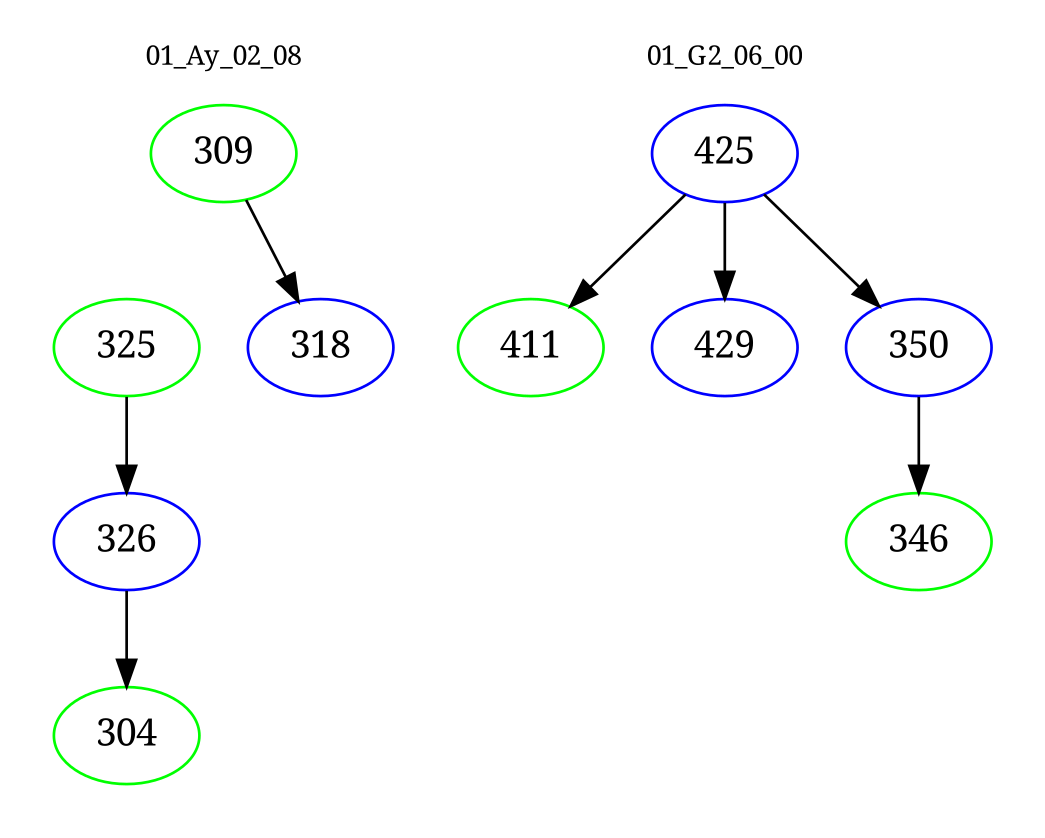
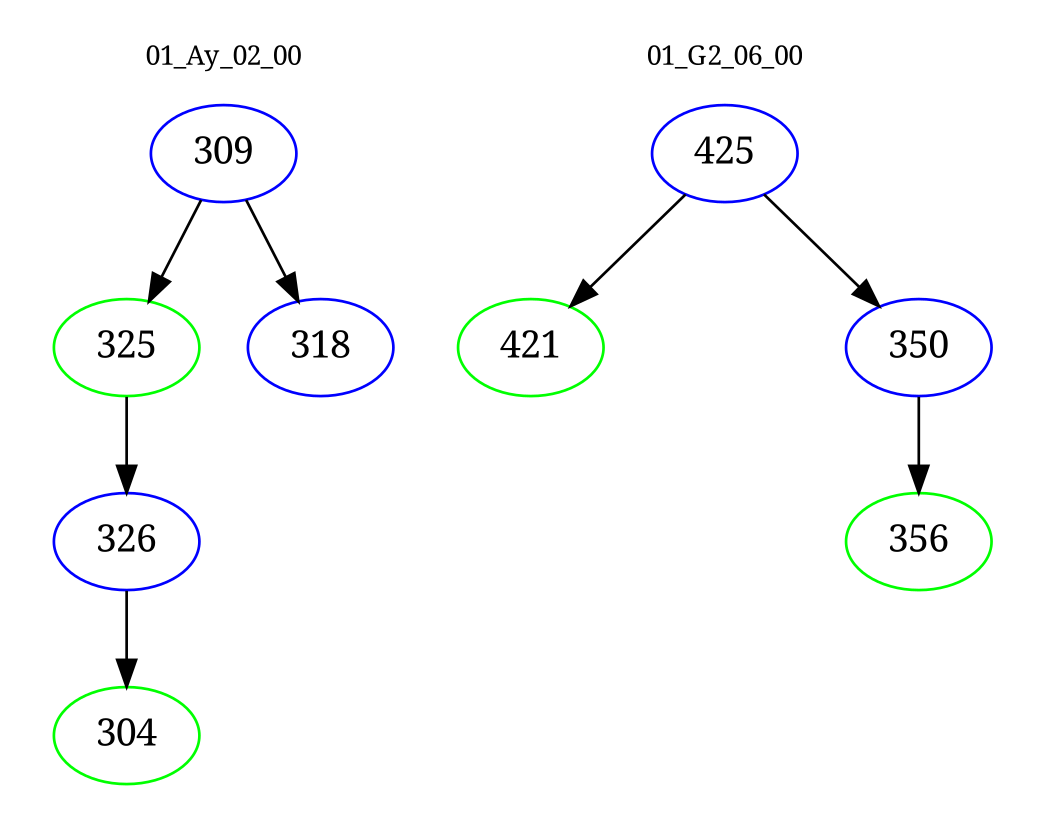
cluster "01_Ay_02_08": label "01_Ay_02_08" -> "01_Ay_02_00"
node "309": color green -> blue
edge "309" -> "325": added
node "411": label "411" -> "421"
node "429": removed
node "346": label "346" -> "356"
